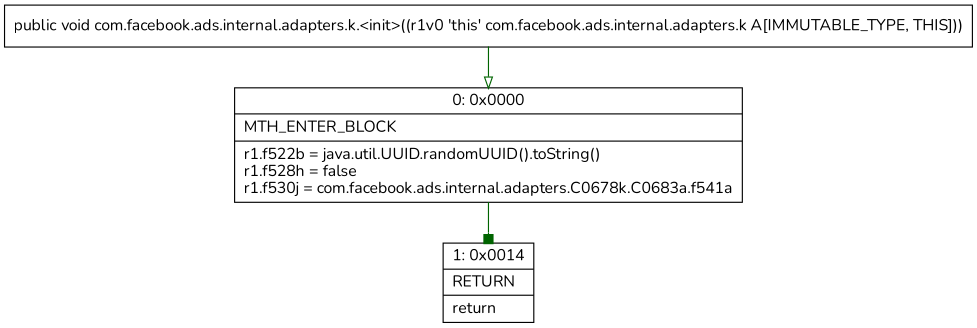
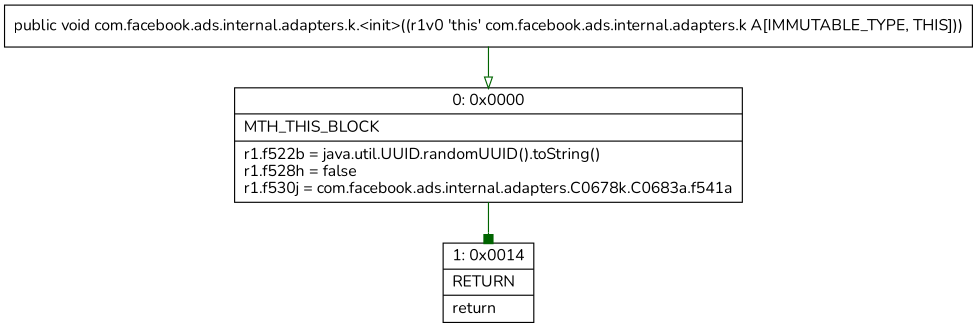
node "0: 0x0000": text "MTH_ENTER_BLOCK" -> "MTH_THIS_BLOCK"
